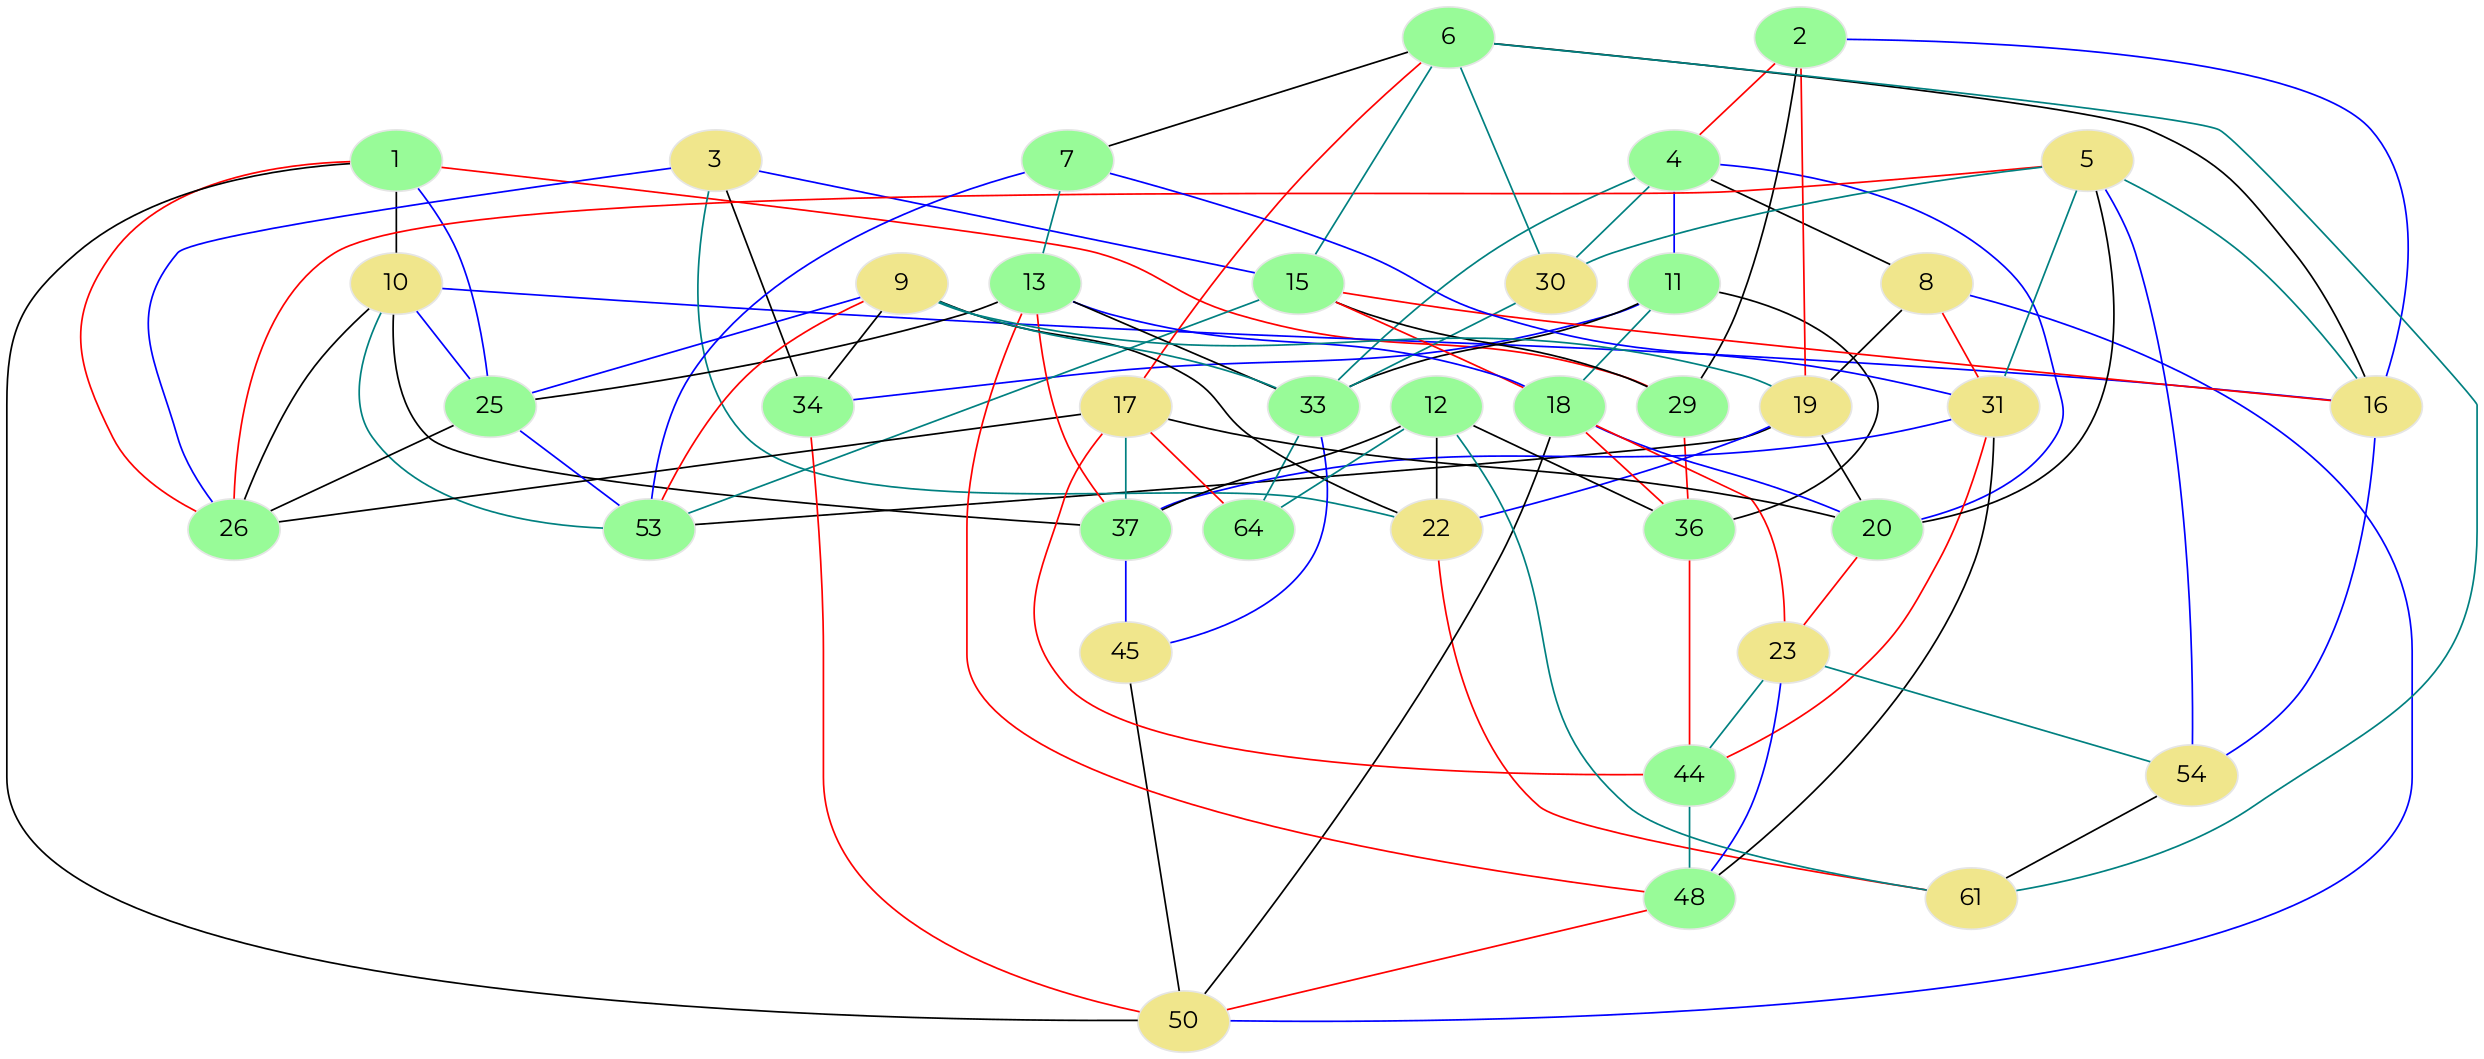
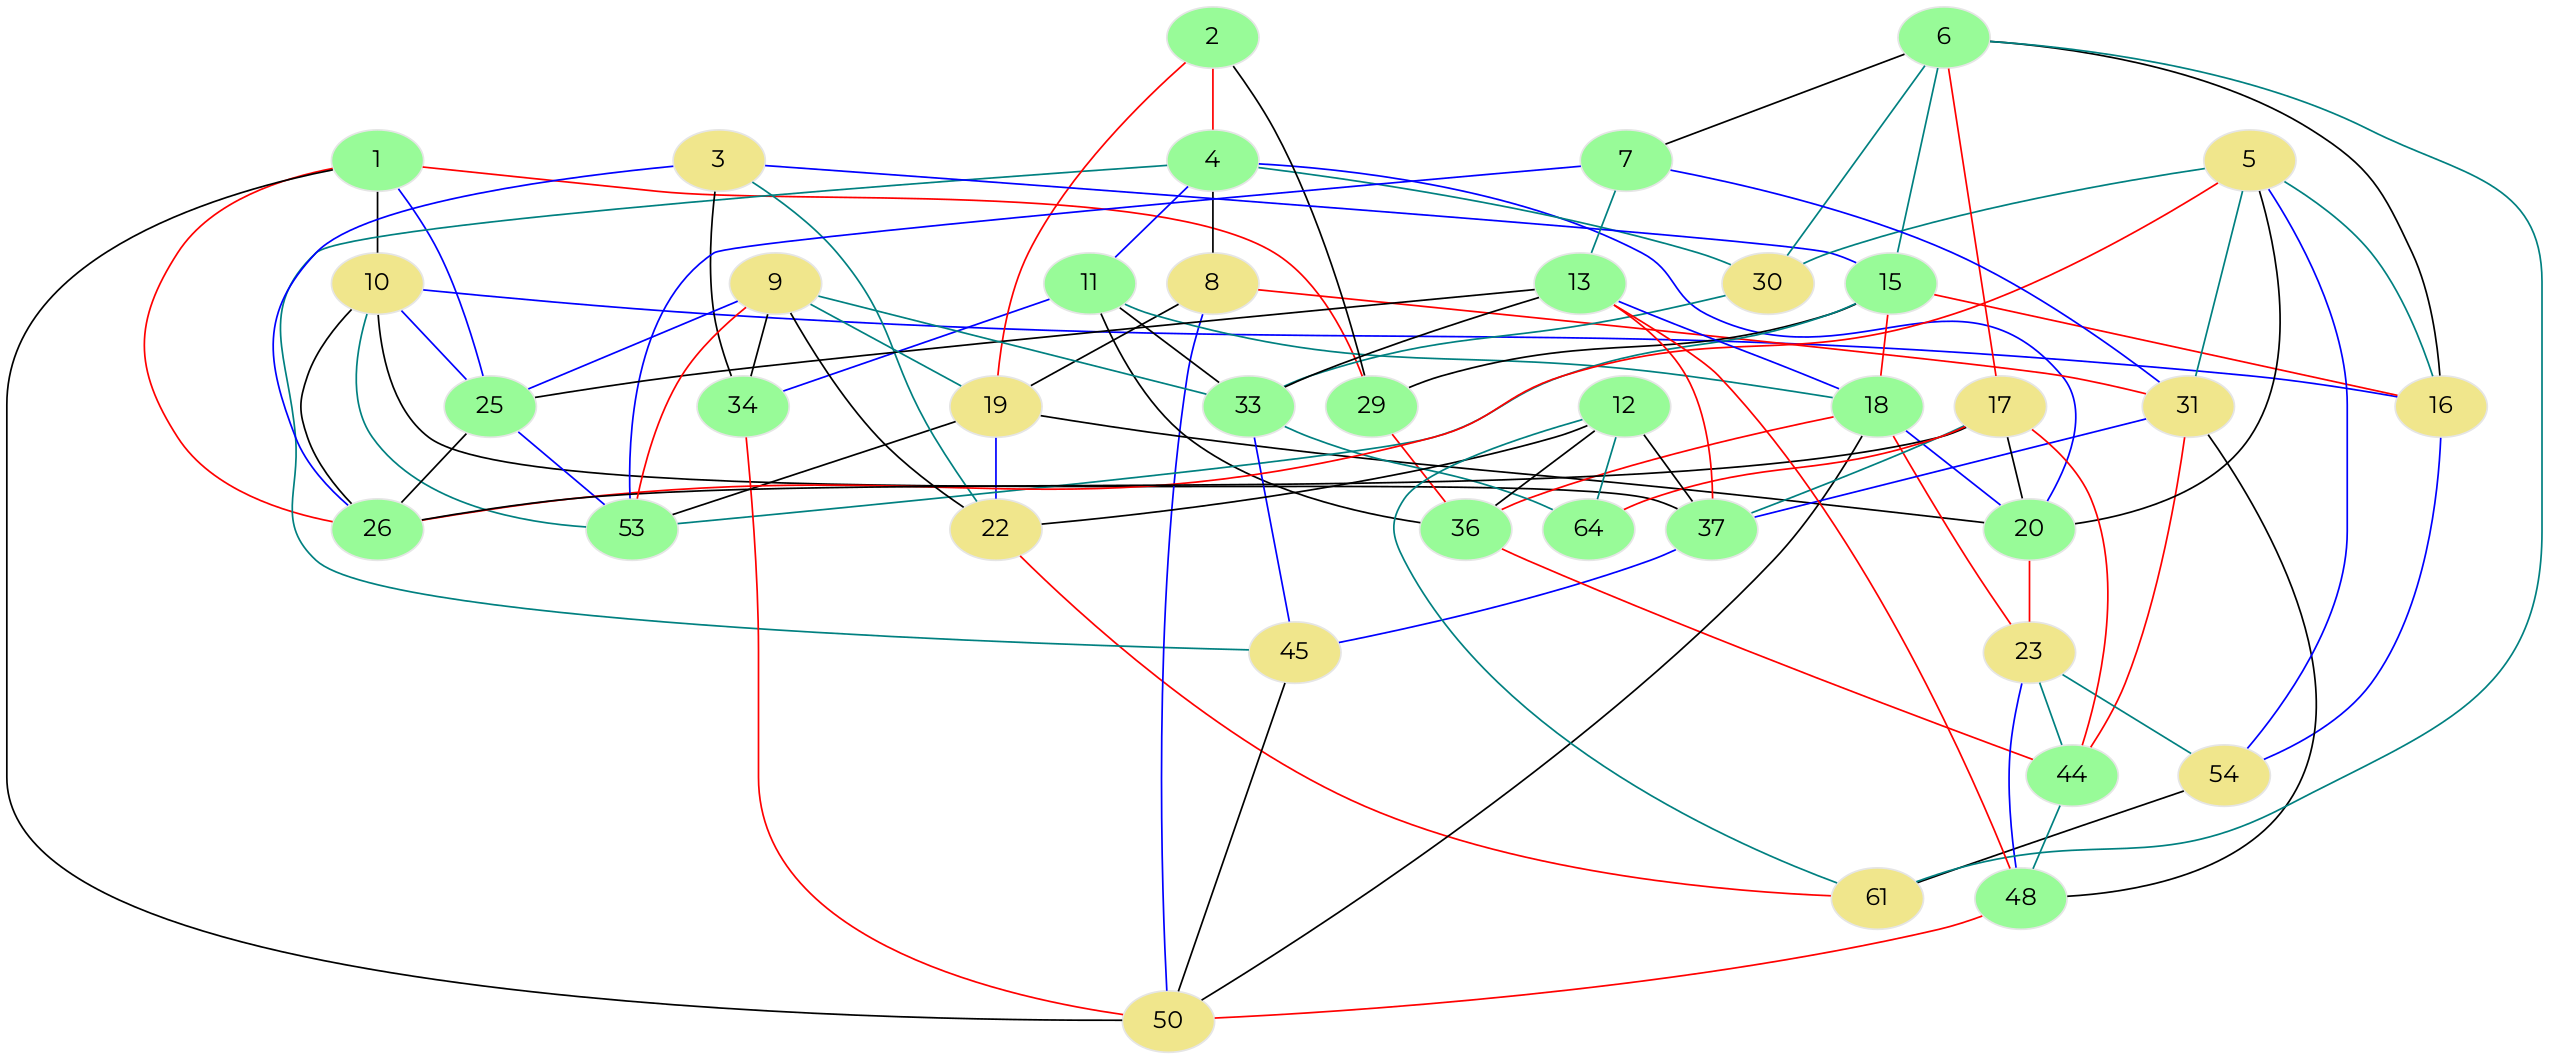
edge "2" -- "16": removed
edge "4" -- "33": now "4" -- "45"
